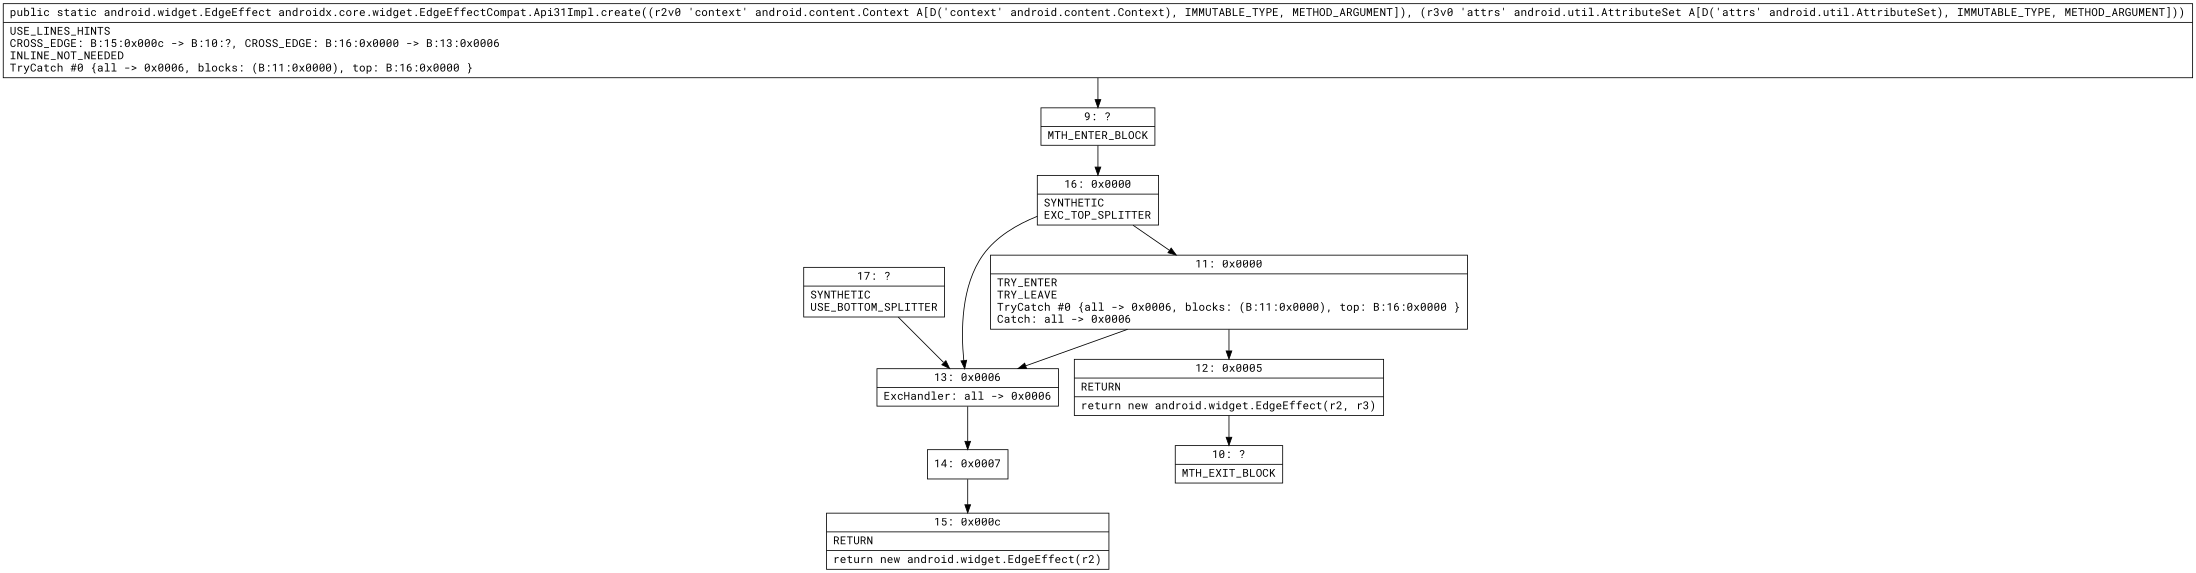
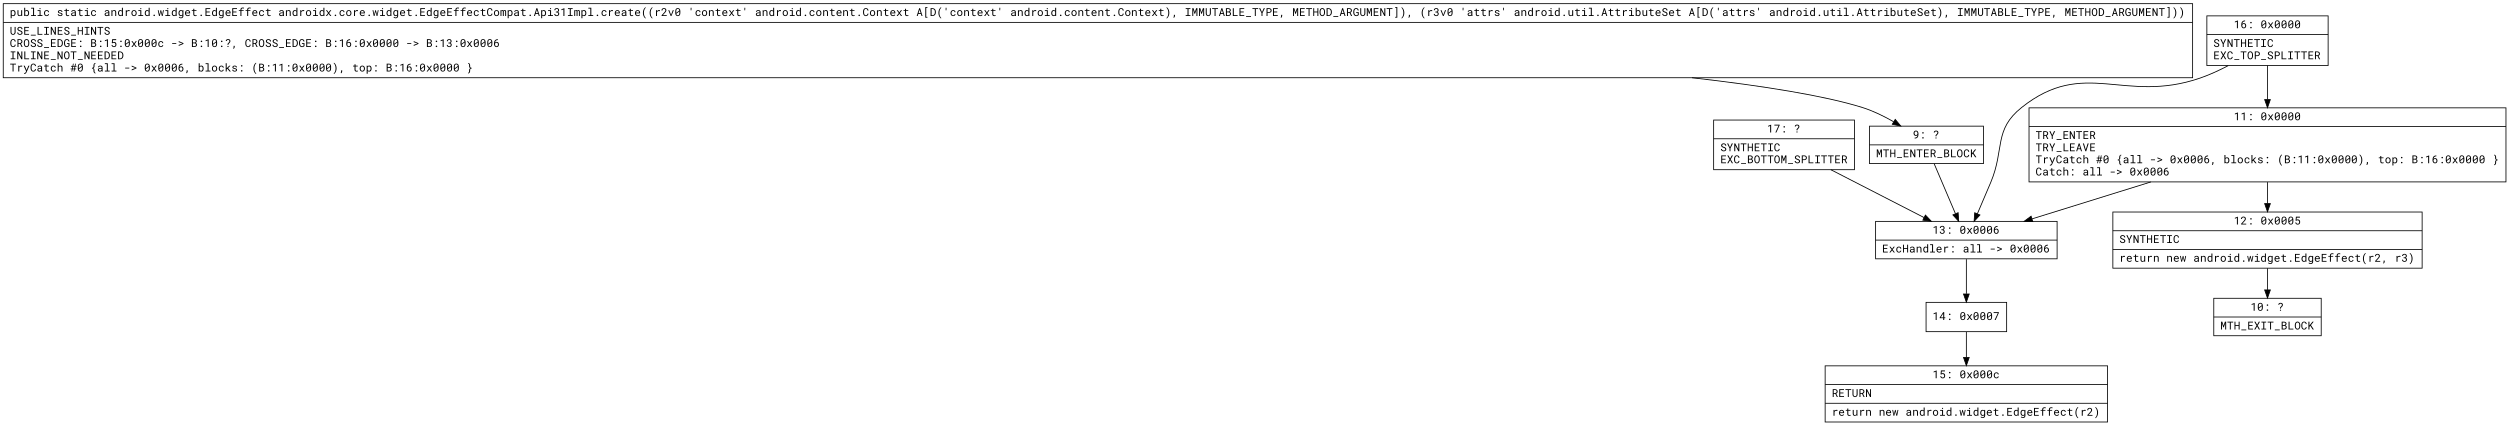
edge "9: ?" -> "16: 0x0000": now "9: ?" -> "13: 0x0006"
node "17: ?": text "USE_BOTTOM_SPLITTER" -> "EXC_BOTTOM_SPLITTER"
node "12: 0x0005": text "RETURN" -> "SYNTHETIC"
